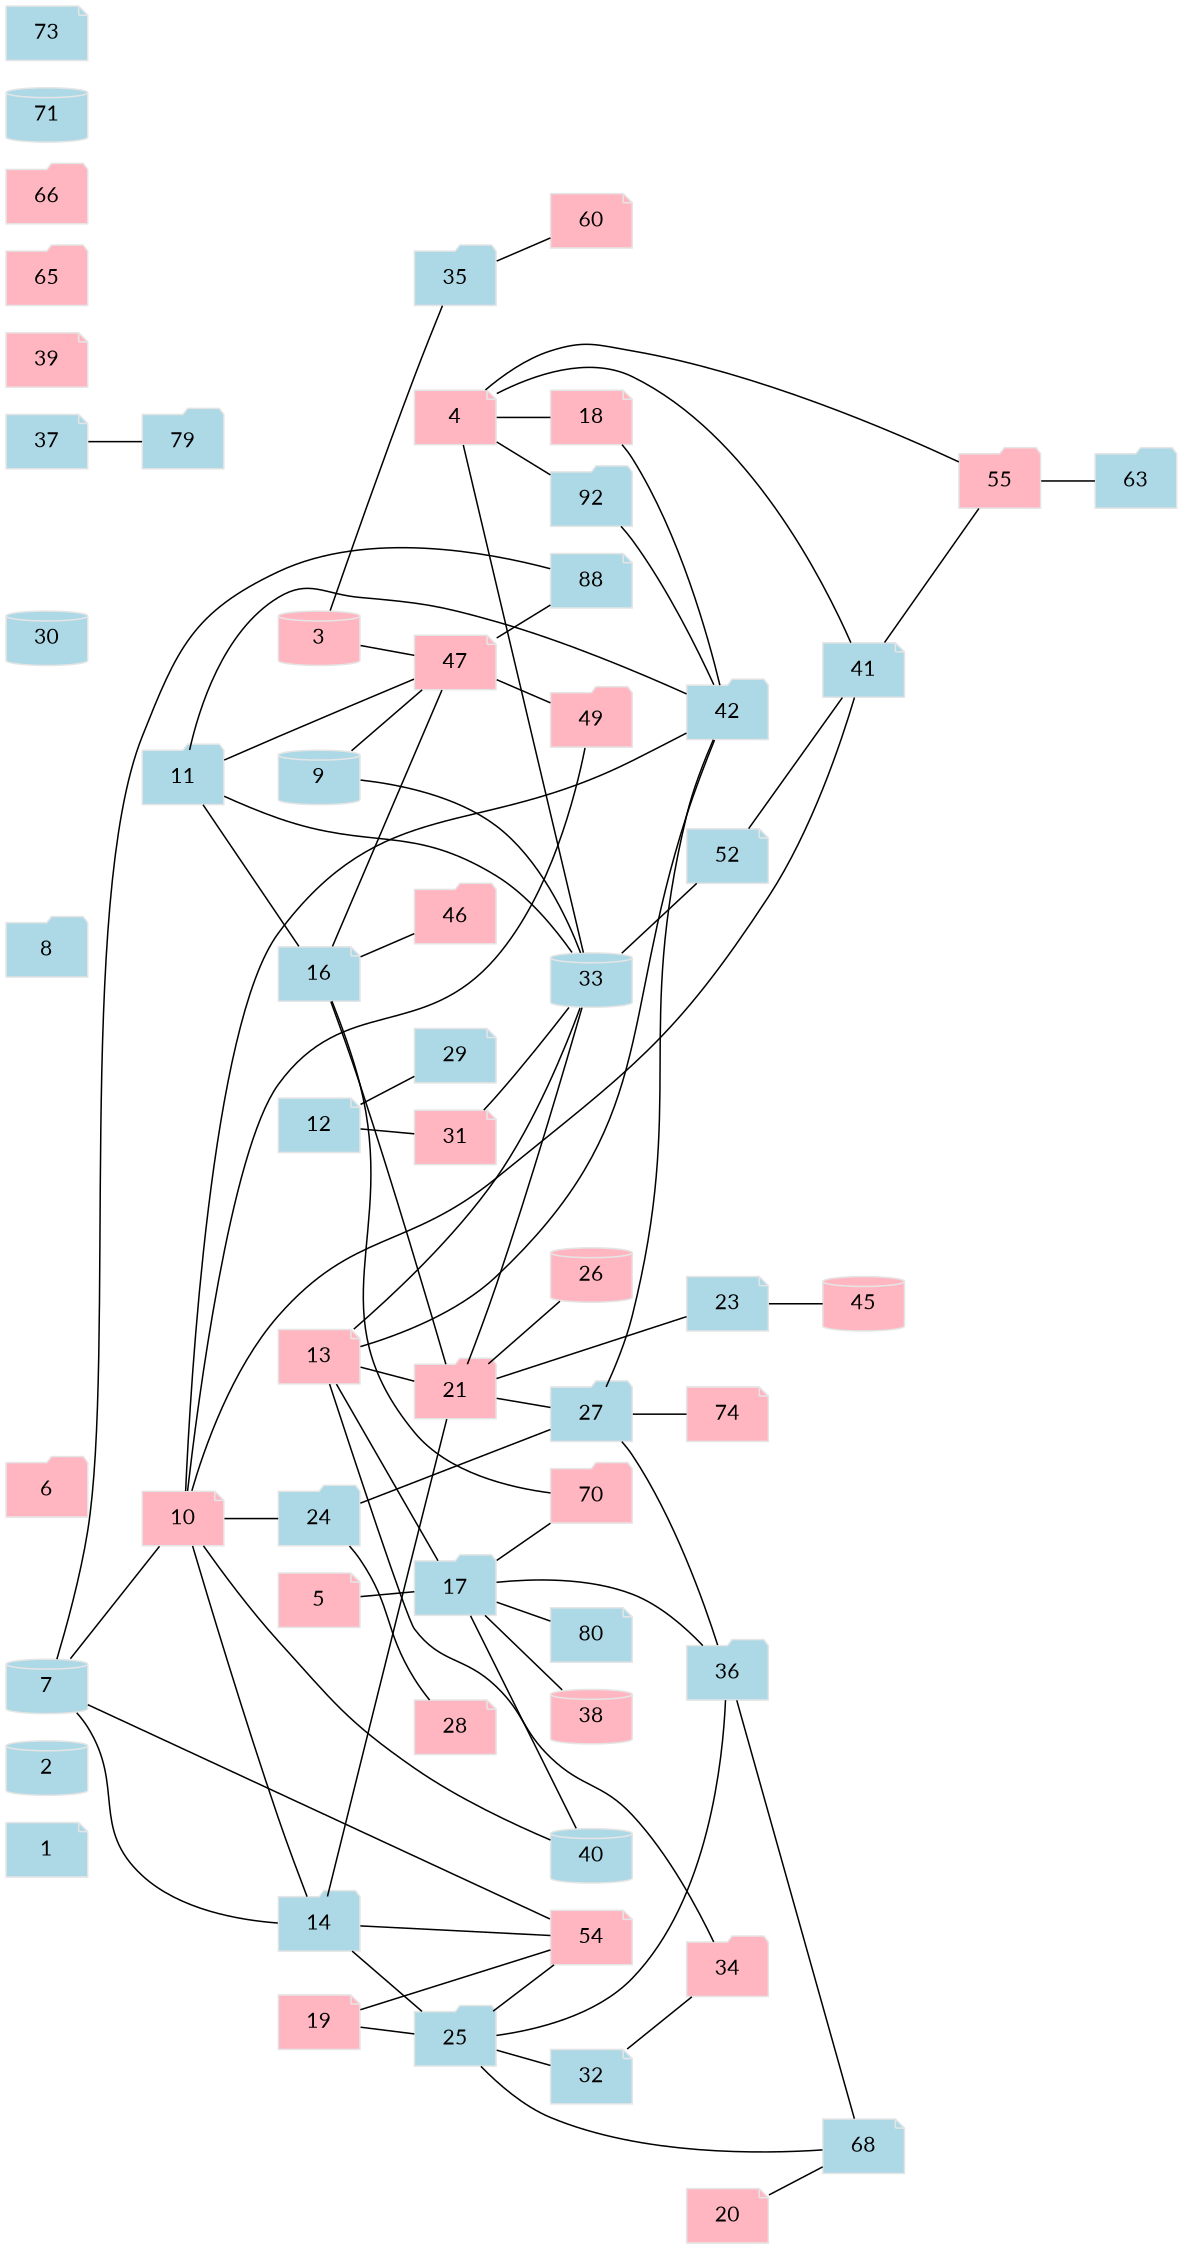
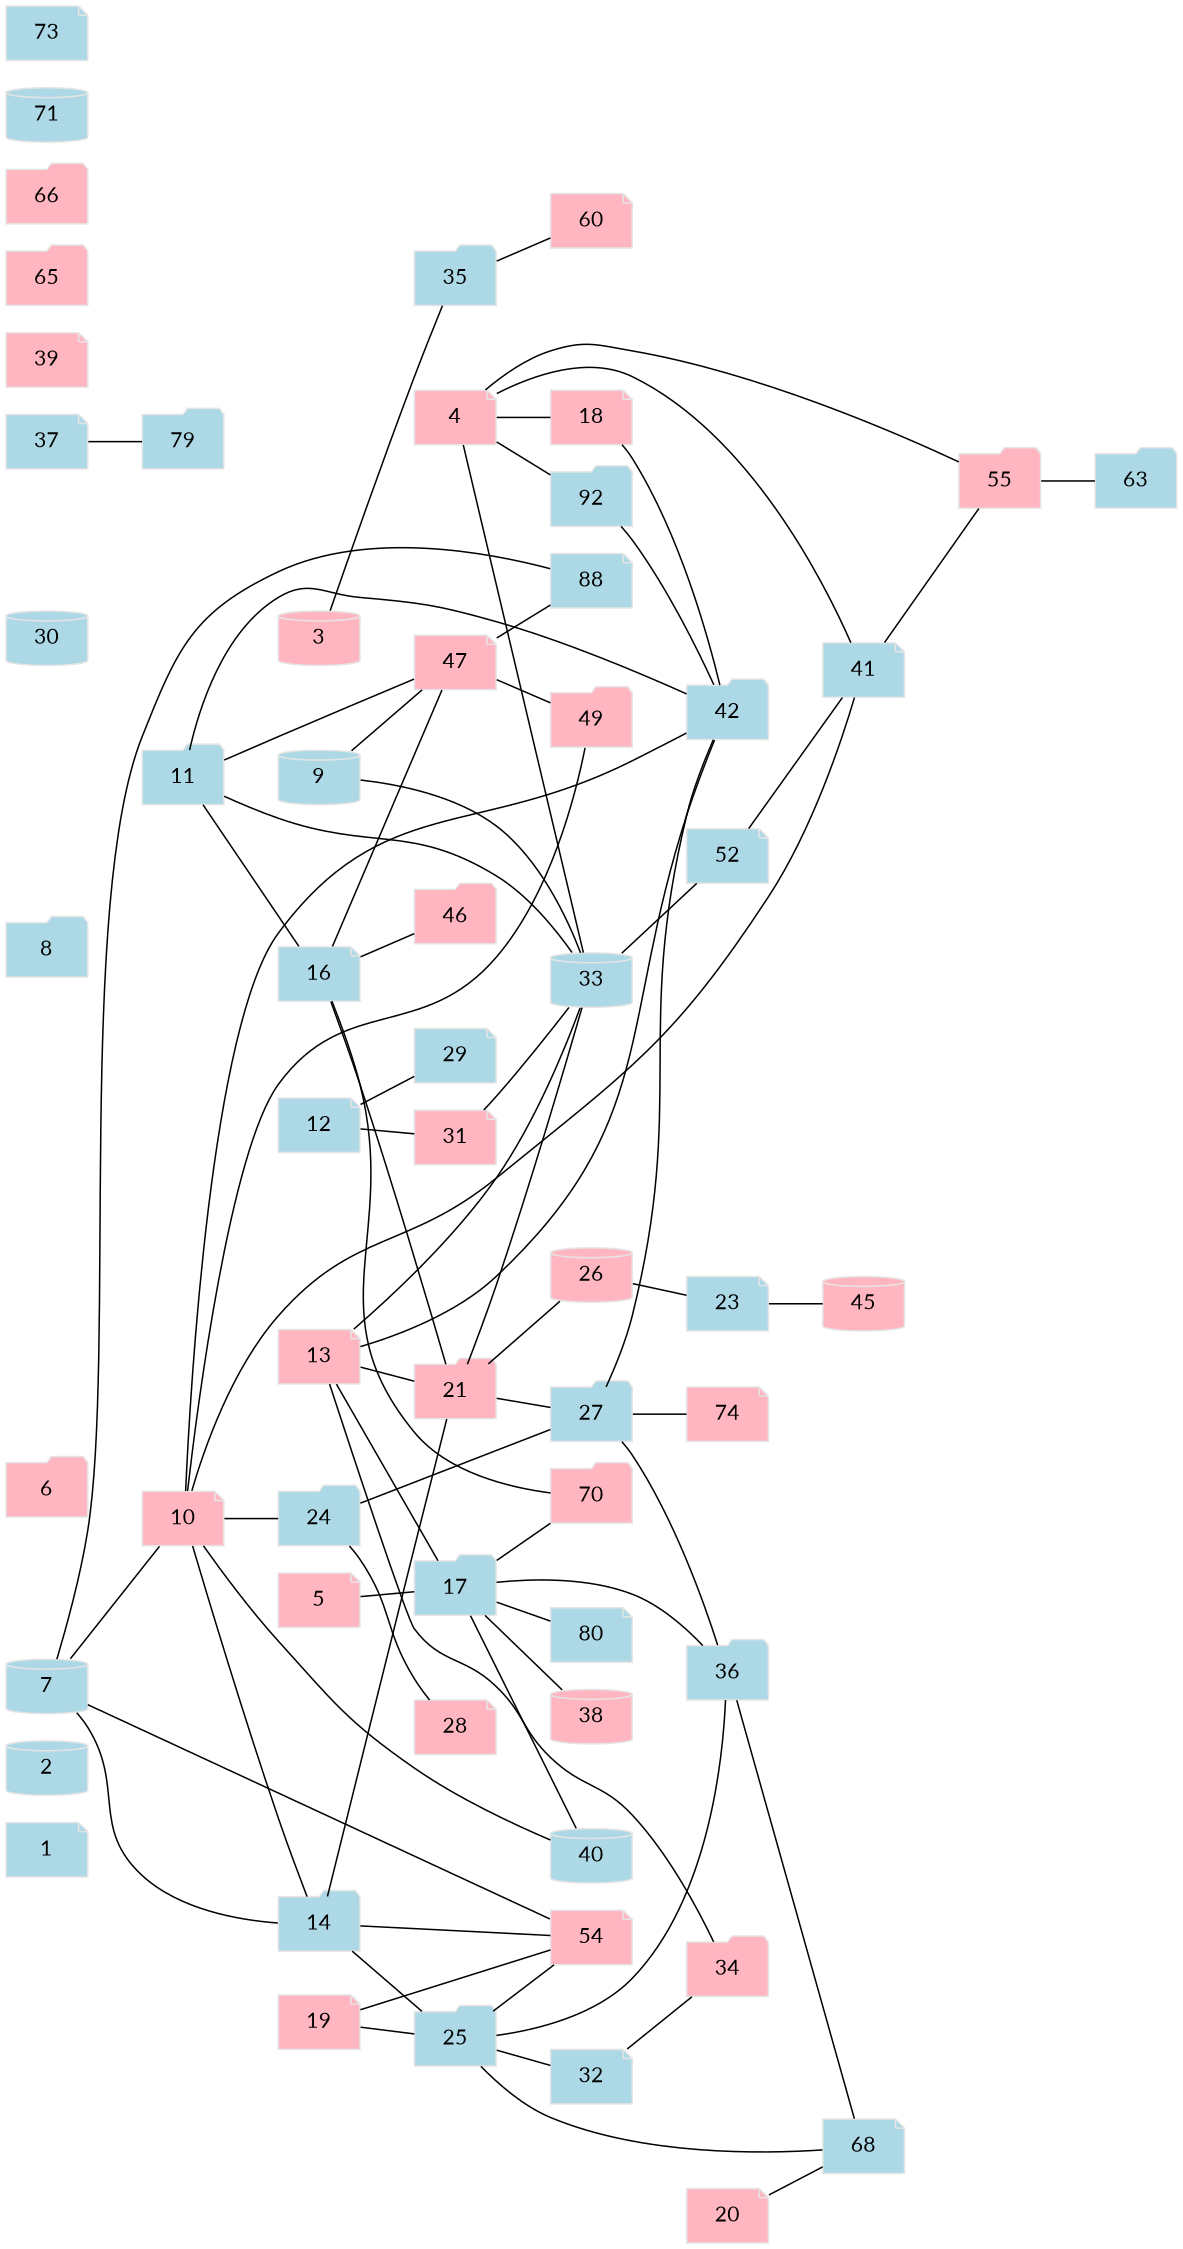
edge "3" -- "47": removed
edge "23" -- "21": now "23" -- "26"
